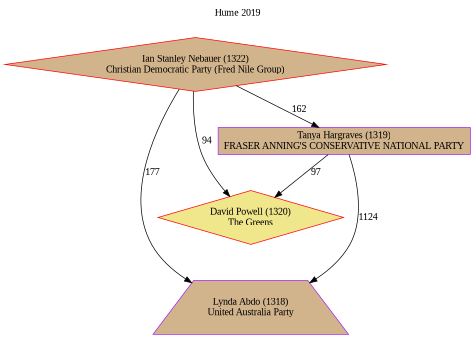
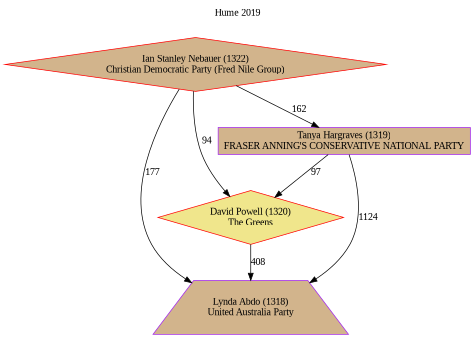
edge "David Powell (1320) The Greens" -> "Lynda Abdo (1318) United Australia Party": added, label "408"
